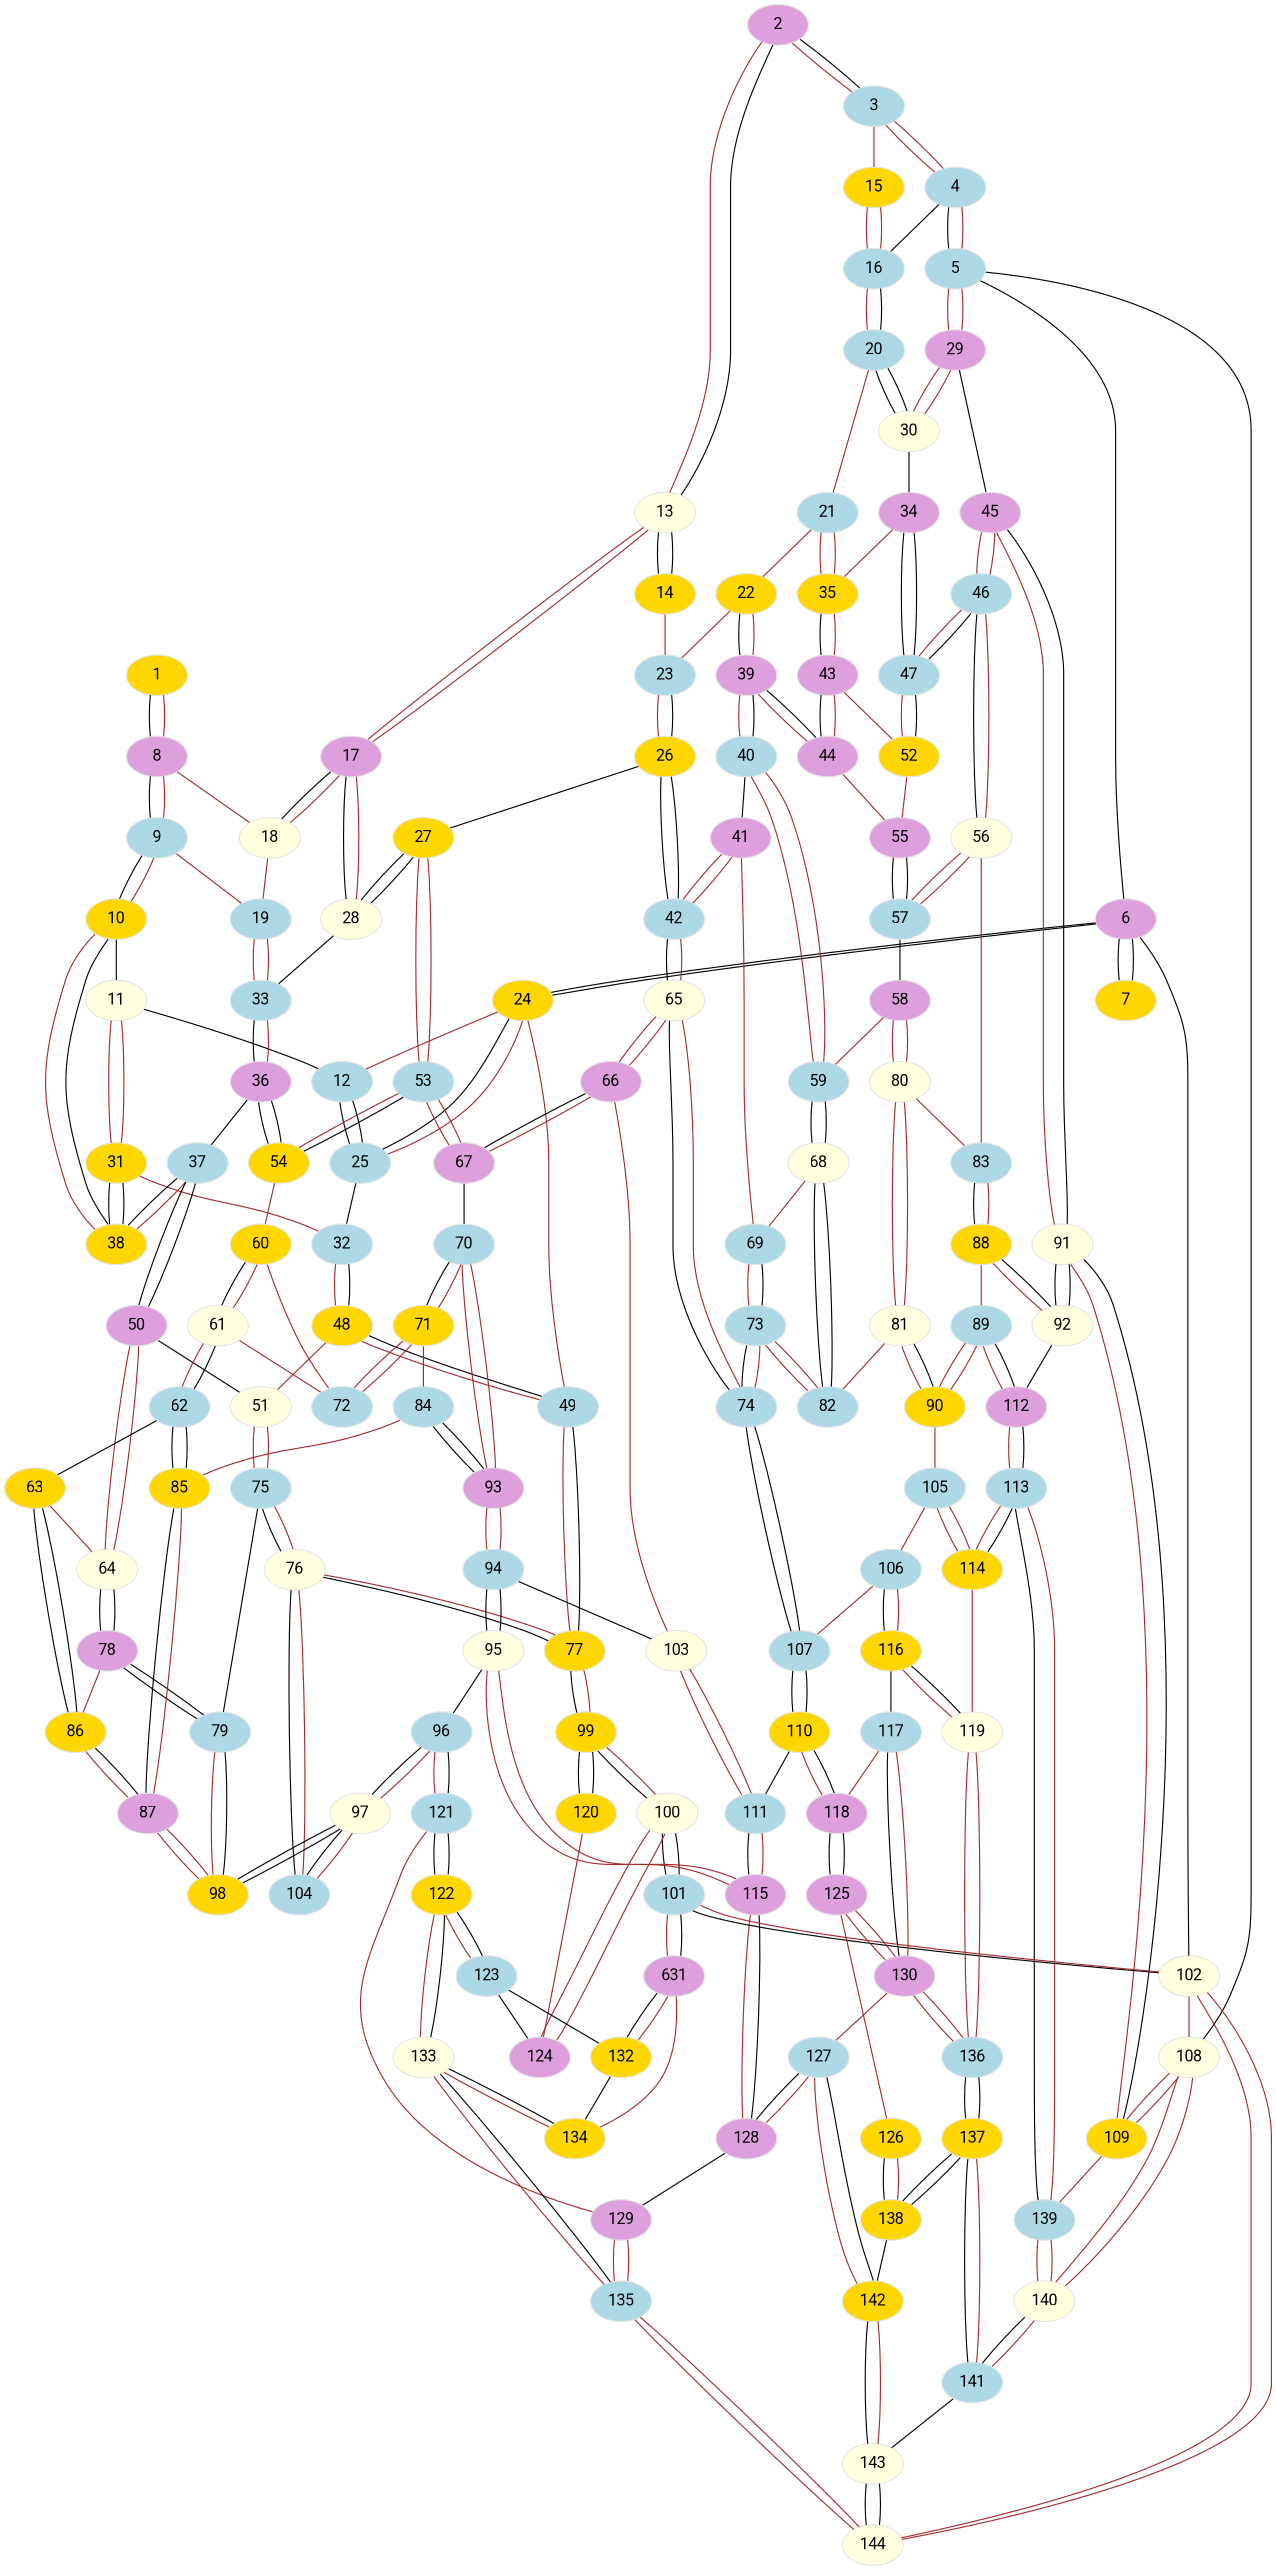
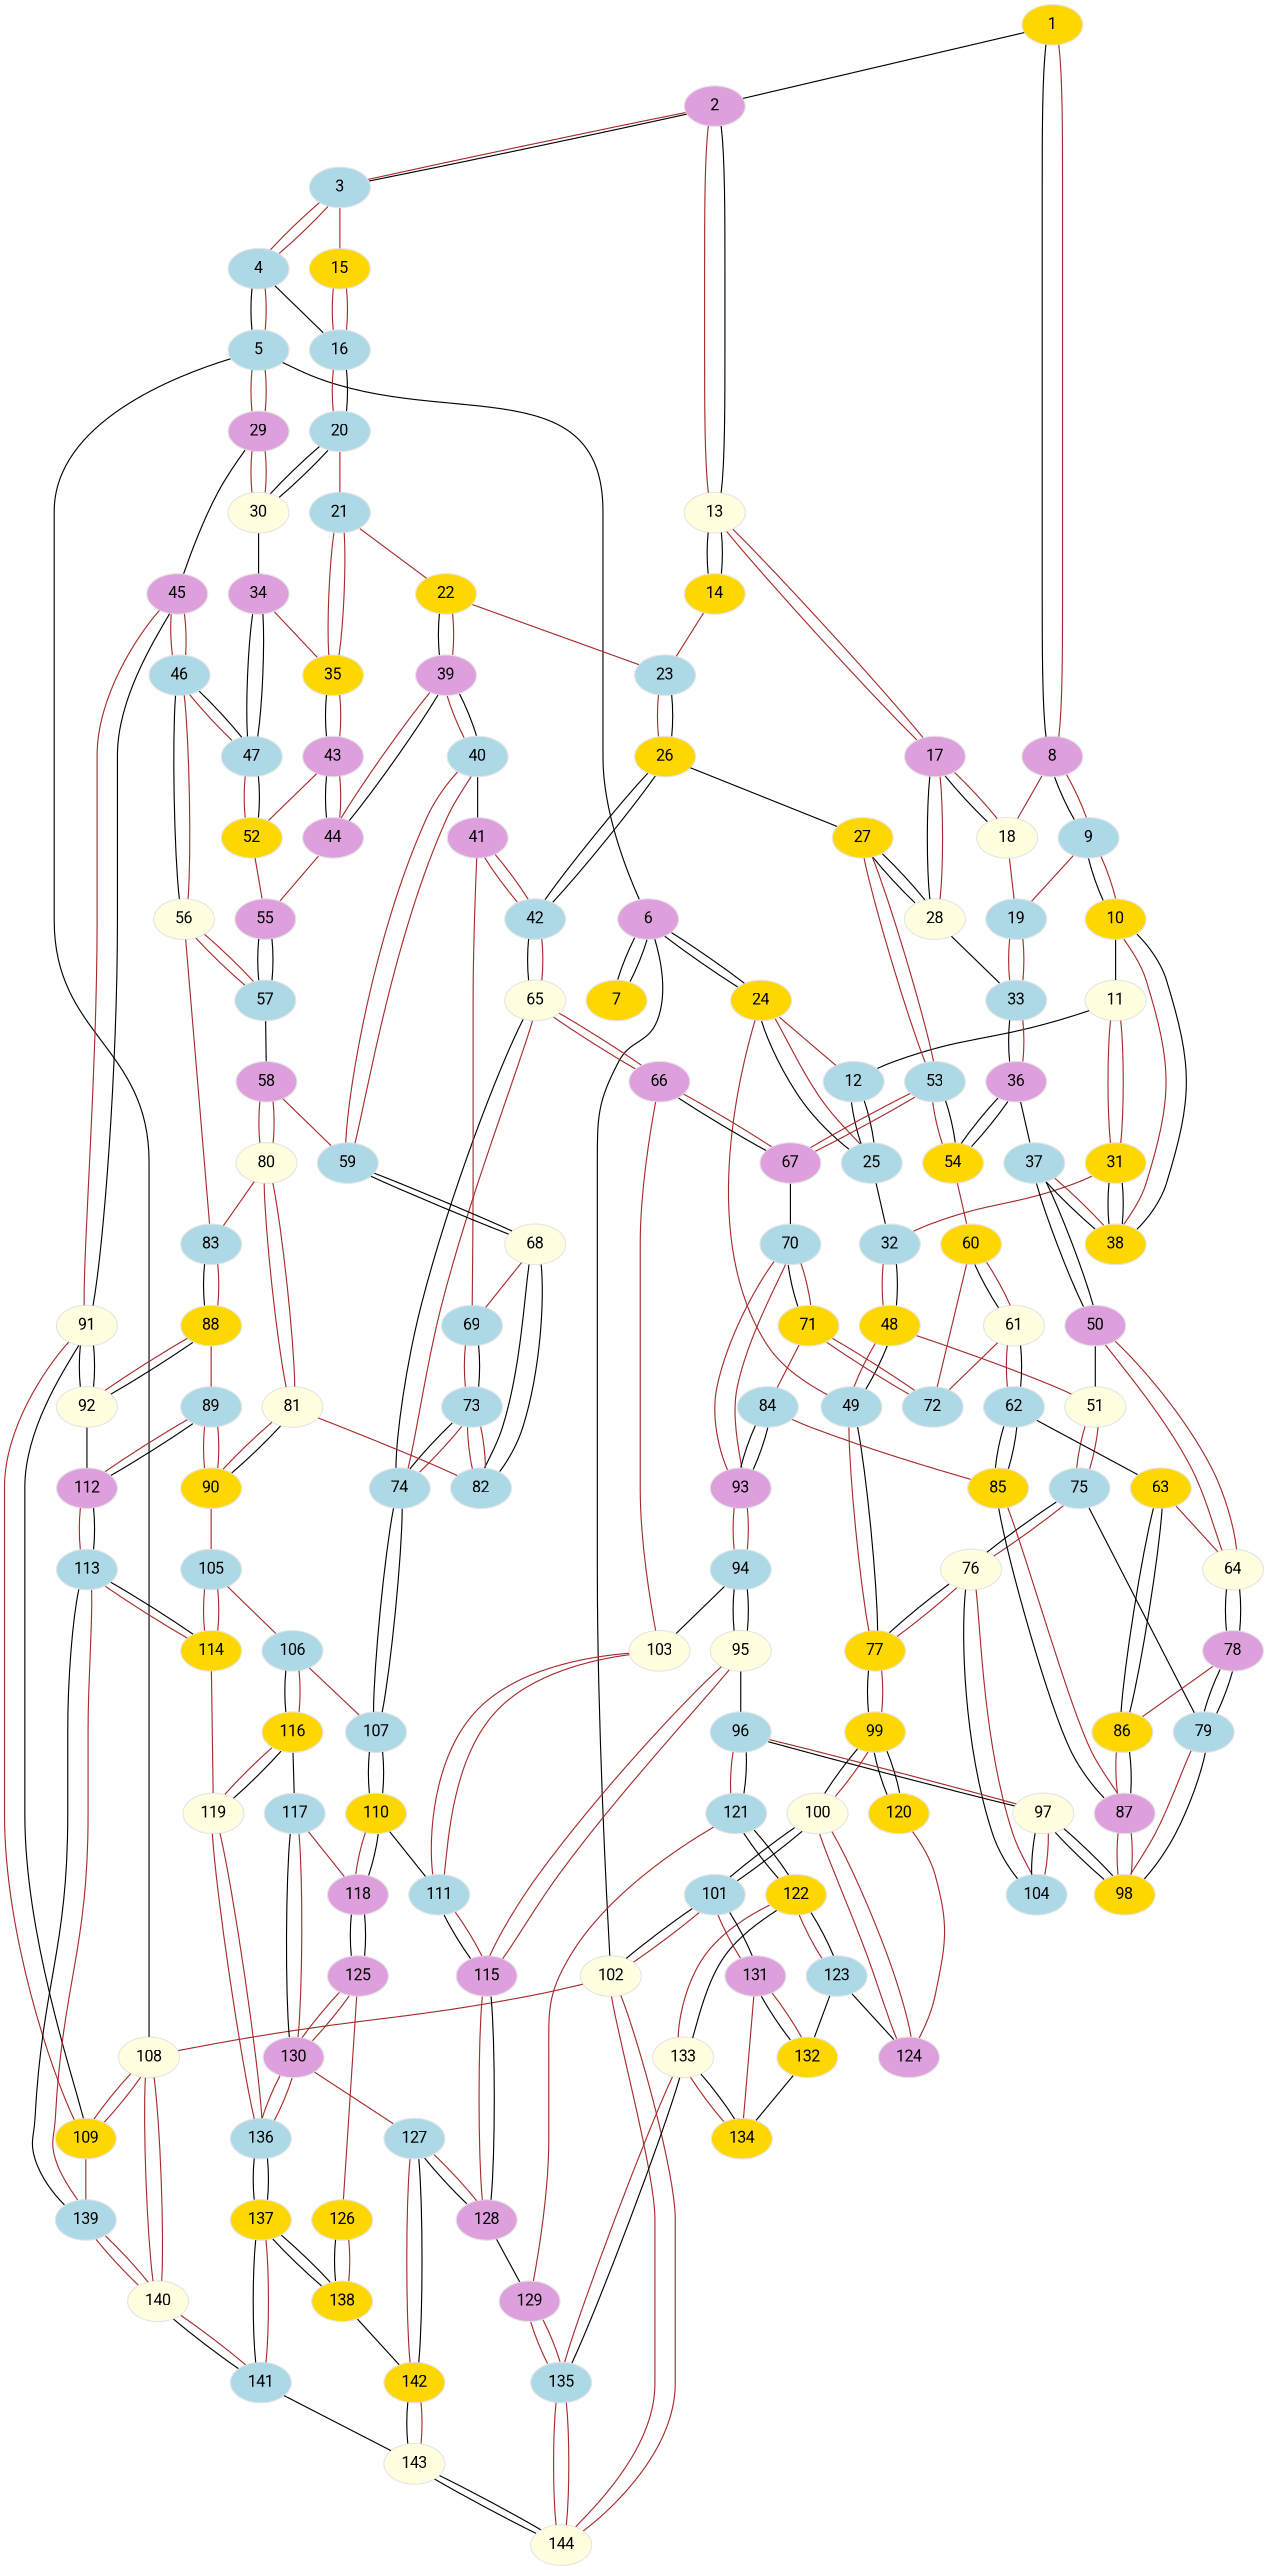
edge "1" -- "2": added
node "631": label "631" -> "131"
